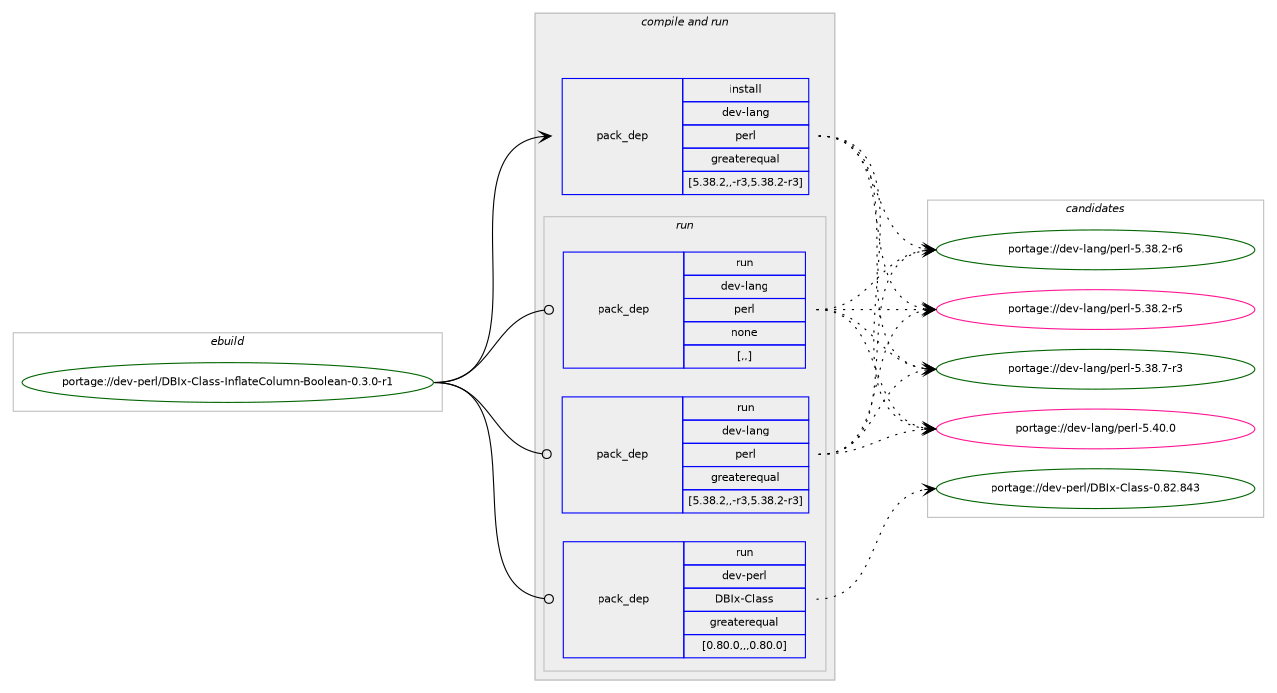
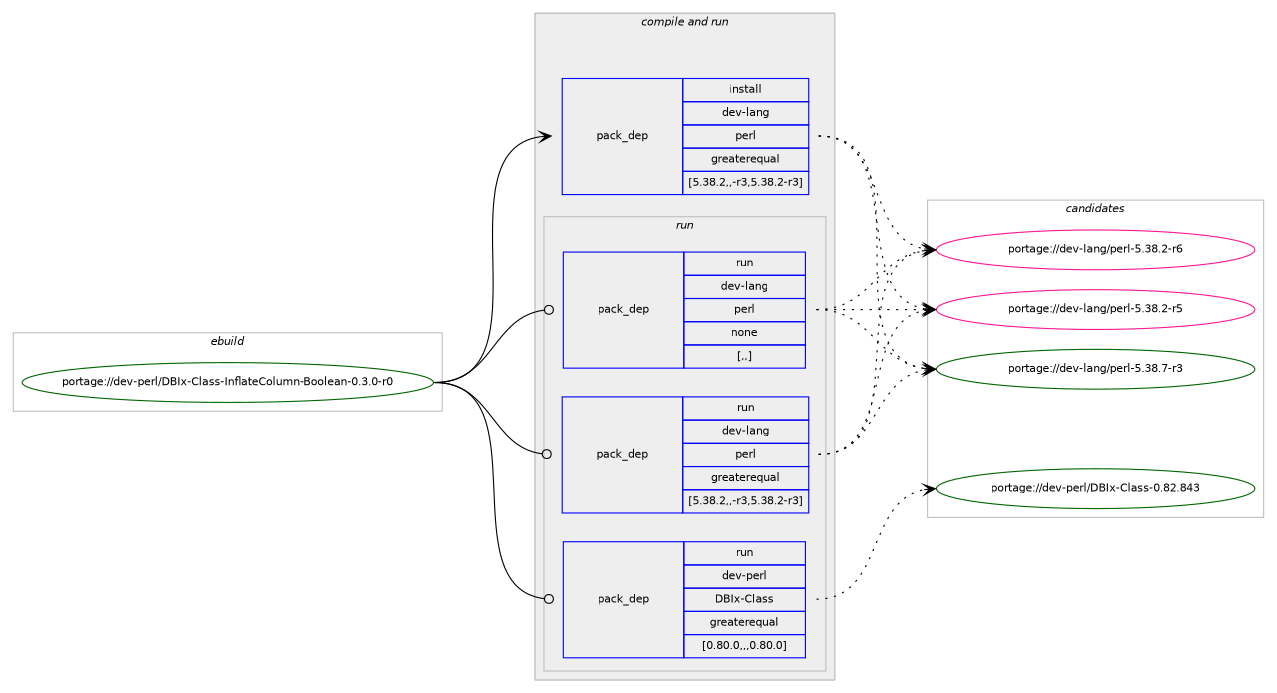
node "portage://dev-lang/perl-5.38.2-r6": color darkgreen -> deeppink
node "portage://dev-perl/DBIx-Class-InflateColumn-Boolean-0.3.0-r1": label "portage://dev-perl/DBIx-Class-InflateColumn-Boolean-0.3.0-r1" -> "portage://dev-perl/DBIx-Class-InflateColumn-Boolean-0.3.0-r0"
node "portage://dev-lang/perl-5.40.0": removed
